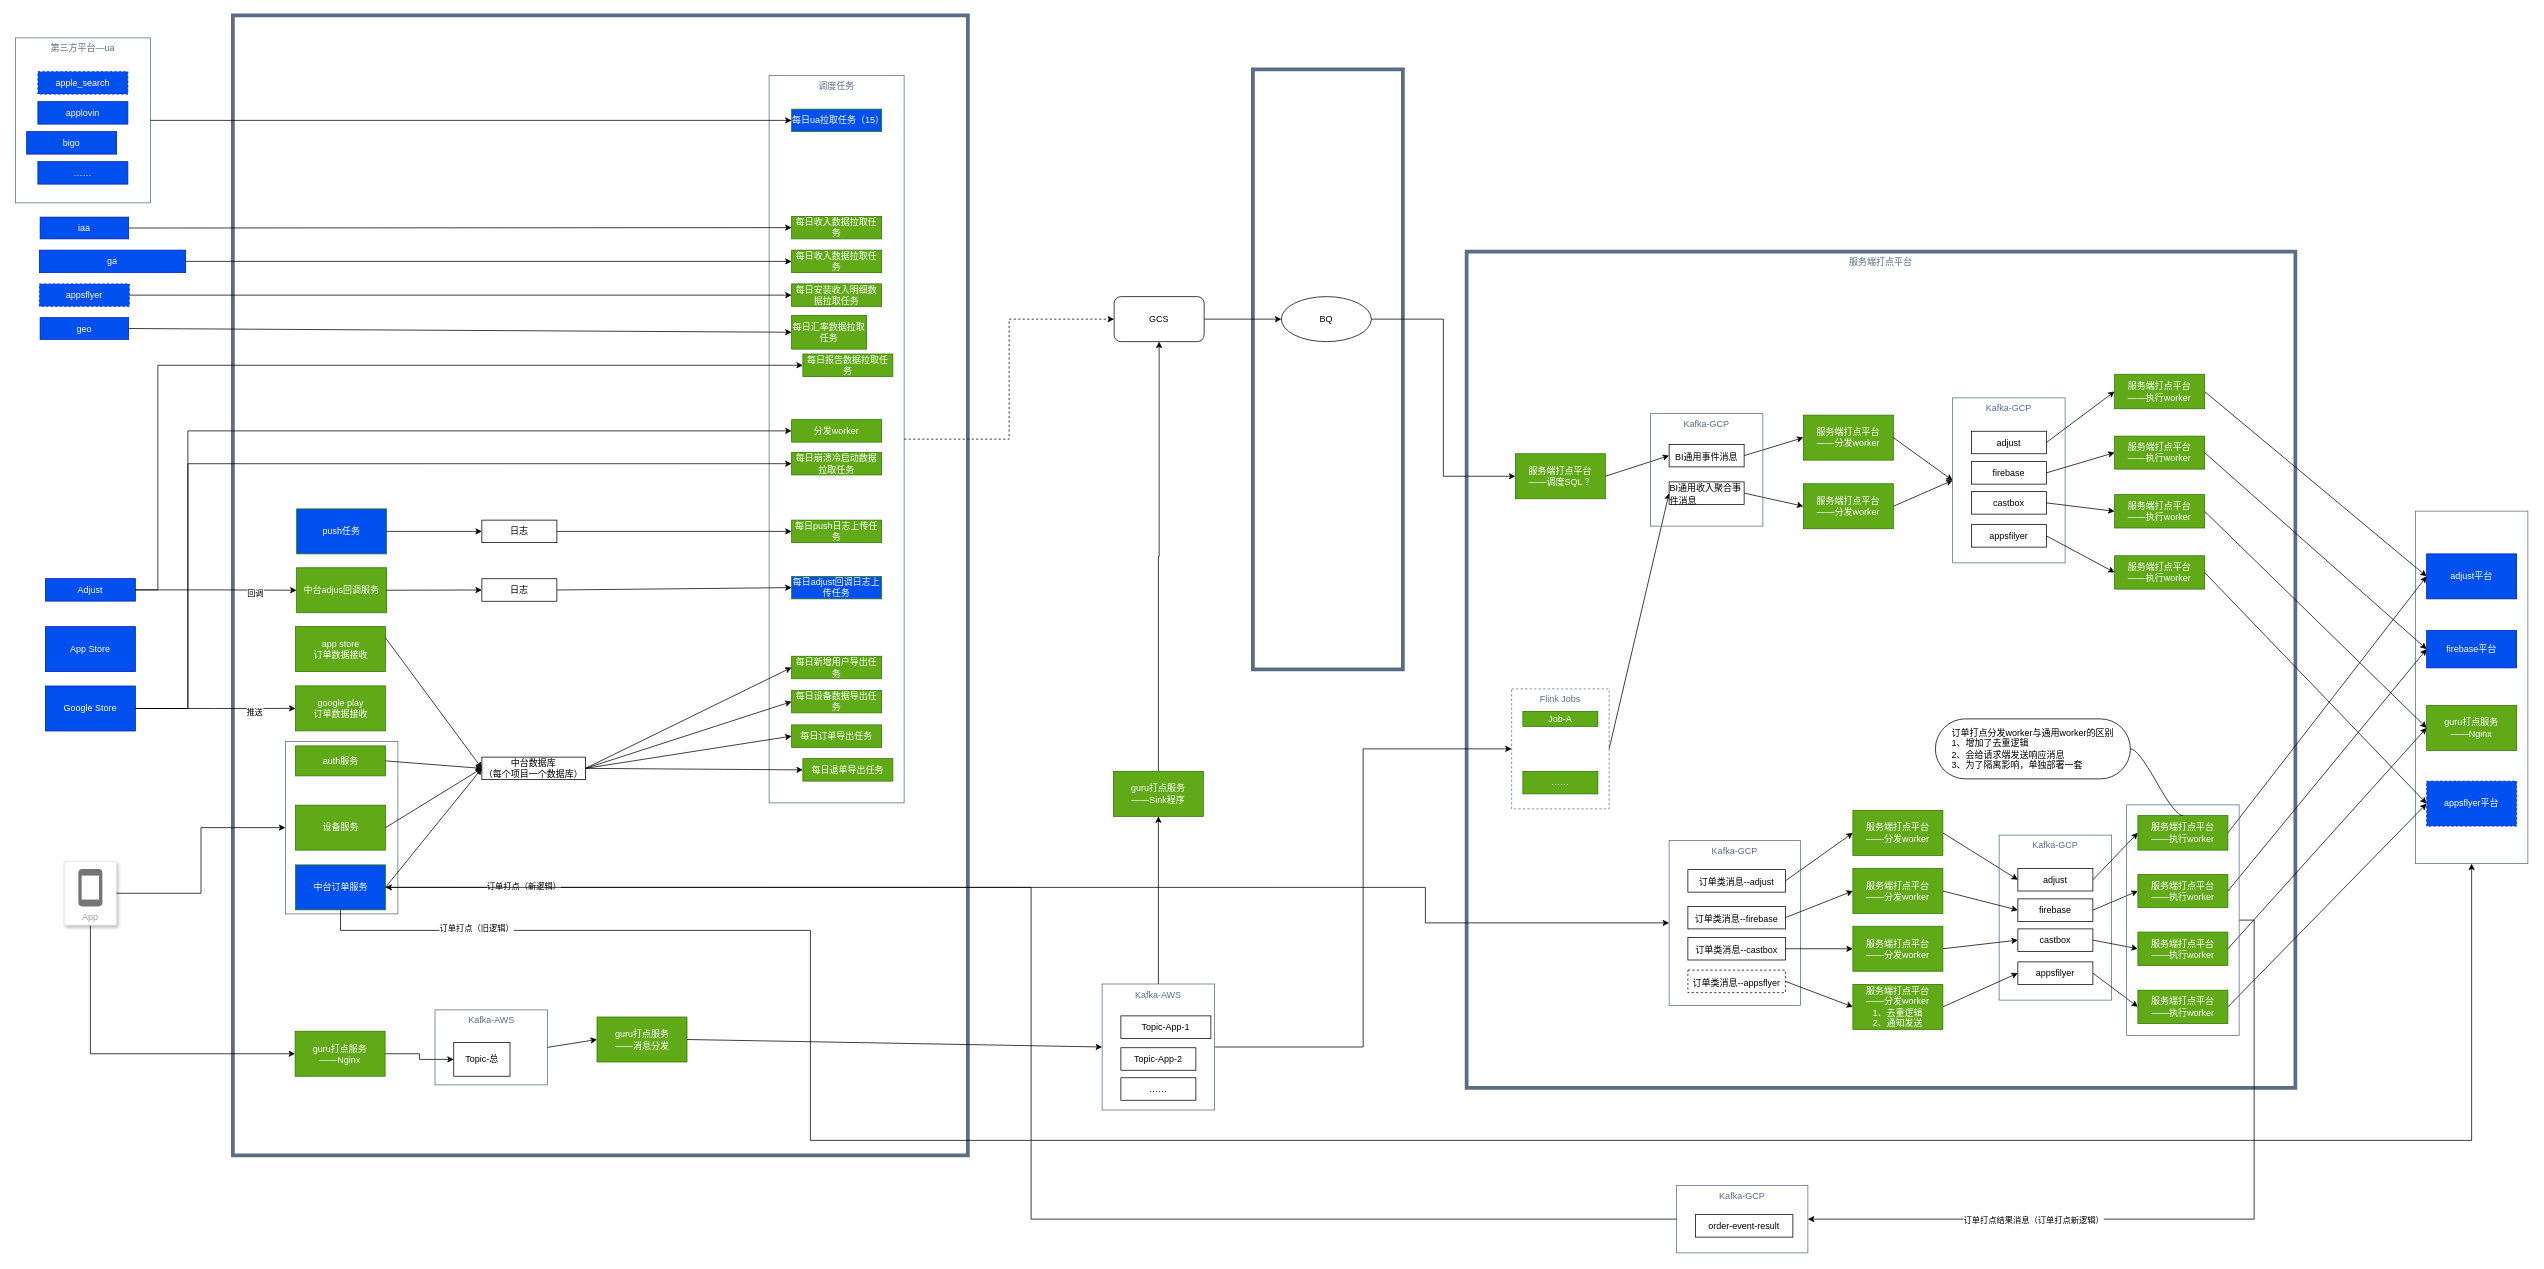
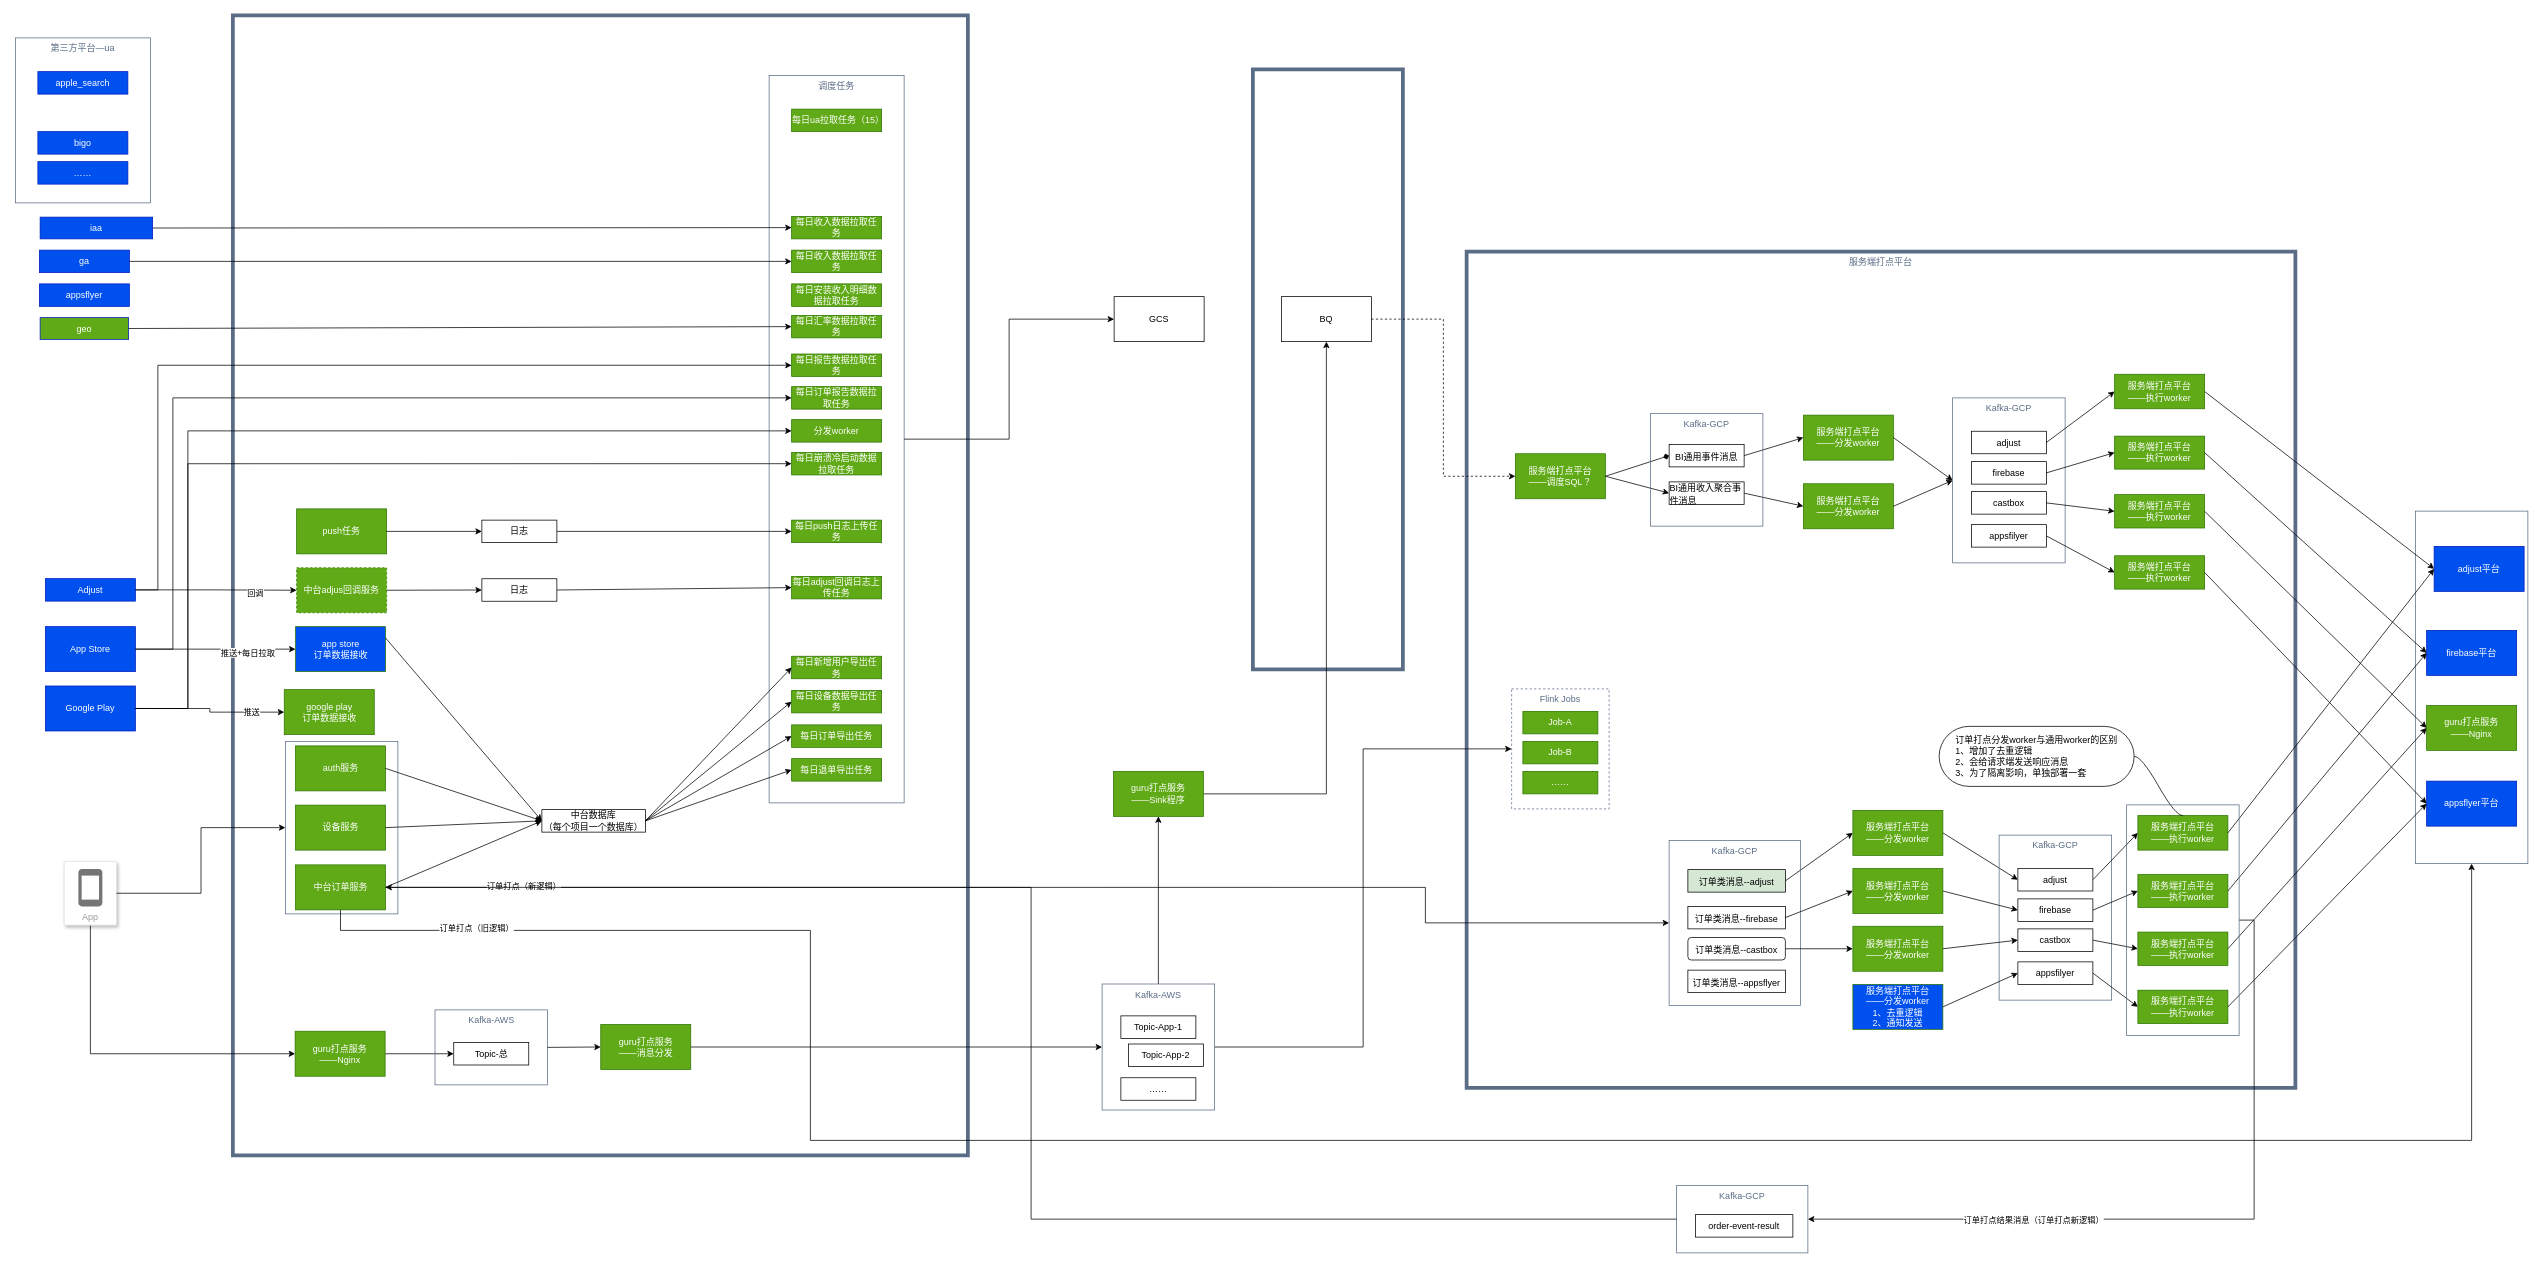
node "apple_search": style dashed -> solid
node "applovin": removed
edge "第三方平台—ua" -> "每日ua拉取任务（15）": removed
node "每日ua拉取任务（15）": fillcolor #0050ef -> #60a917
node "bigo": moved (72, 143) -> (83, 143)
node "iaa": size 89x22 -> 113x22
node "ga": size 146x23 -> 90x23
node "appsflyer": style dashed -> solid
edge "appsflyer" -> "每日安装收入明细数据拉取任务": removed
node "GCS": shape rounded rectangle -> rectangle
edge "GCS" -> "BQ": removed
node "BQ": shape ellipse -> rectangle
node "geo": fillcolor #0050ef -> #60a917
node "每日汇率数据拉取任务": size 75x34 -> 90x23
node "每日报告数据拉取任务": moved (848, 365) -> (837, 365)
edge "调度任务" -> "GCS": style dashed -> solid
edge "BQ" -> "服务端打点平台 ——调度SQL？": style solid -> dashed
edge "App Store" -> "每日订单报告数据拉取任务": added
node "每日订单报告数据拉取任务": added
edge "服务端打点平台 ——调度SQL？" -> "BI通用事件消息": arrowhead classic -> diamond
edge "服务端打点平台 ——调度SQL？" -> "BI通用收入聚合事件消息": added
node "push任务": fillcolor #0050ef -> #60a917
node "adjust平台": moved (2472, 576) -> (2479, 569)
node "每日adjust回调日志上传任务": fillcolor #0050ef -> #60a917
node "中台adjus回调服务": style solid -> dashed
edge "Flink Jobs" -> "BI通用收入聚合事件消息": removed
edge "App Store" -> "app store 订单数据接收": added, label "推送+每日拉取"
node "app store 订单数据接收": fillcolor #60a917 -> #0050ef
node "firebase平台": size 90x38 -> 90x45
edge "guru打点服务 ——Sink程序" -> "GCS": now "guru打点服务 ——Sink程序" -> "BQ"
node "Google Store": label "Google Store" -> "Google Play"
node "google play 订单数据接收": moved (341, 708) -> (329, 712)
node "Job-A": size 75x15 -> 75x23
node "订单打点分发worker与通用worker的区别 1、增加了去重逻辑 2、会给请求端发送响应消息 3、为了隔离影响，单独部署一套": moved (2033, 749) -> (2037, 756)
node "Job-B": added
node "auth服务": size 90x30 -> 90x45
node "中台数据库 （每个项目一个数据库）": moved (534, 768) -> (594, 821)
node "每日退单导出任务": moved (848, 770) -> (837, 770)
node "appsflyer平台": style dashed -> solid
node "订单类消息--adjust": fillcolor #ffffff -> #d5e8d4
node "中台订单服务": fillcolor #0050ef -> #60a917
node "订单类消息--castbox": shape rectangle -> rounded rectangle
node "订单类消息--appsflyer": style dashed -> solid
edge "订单类消息--appsflyer" -> "服务端打点平台 ——分发worker 1、去重逻辑 2、通知发送": removed
node "服务端打点平台 ——分发worker 1、去重逻辑 2、通知发送": fillcolor #60a917 -> #0050ef
node "Topic-App-1": size 90x23 -> 75x23
node "guru打点服务 ——消息分发": moved (642, 1040) -> (646, 1047)
node "Topic-总": size 56x34 -> 75x23
node "Topic-App-2": moved (1158, 1059) -> (1166, 1055)
